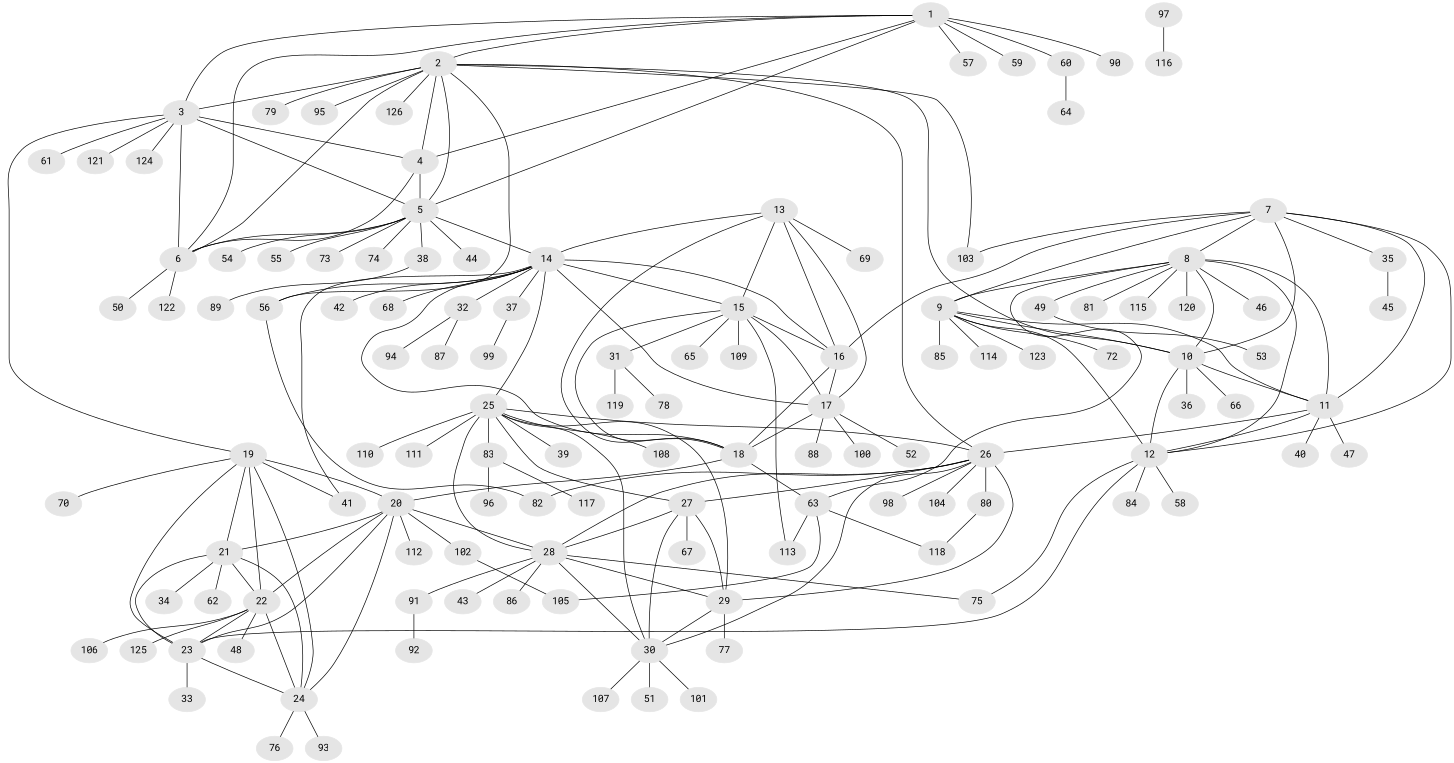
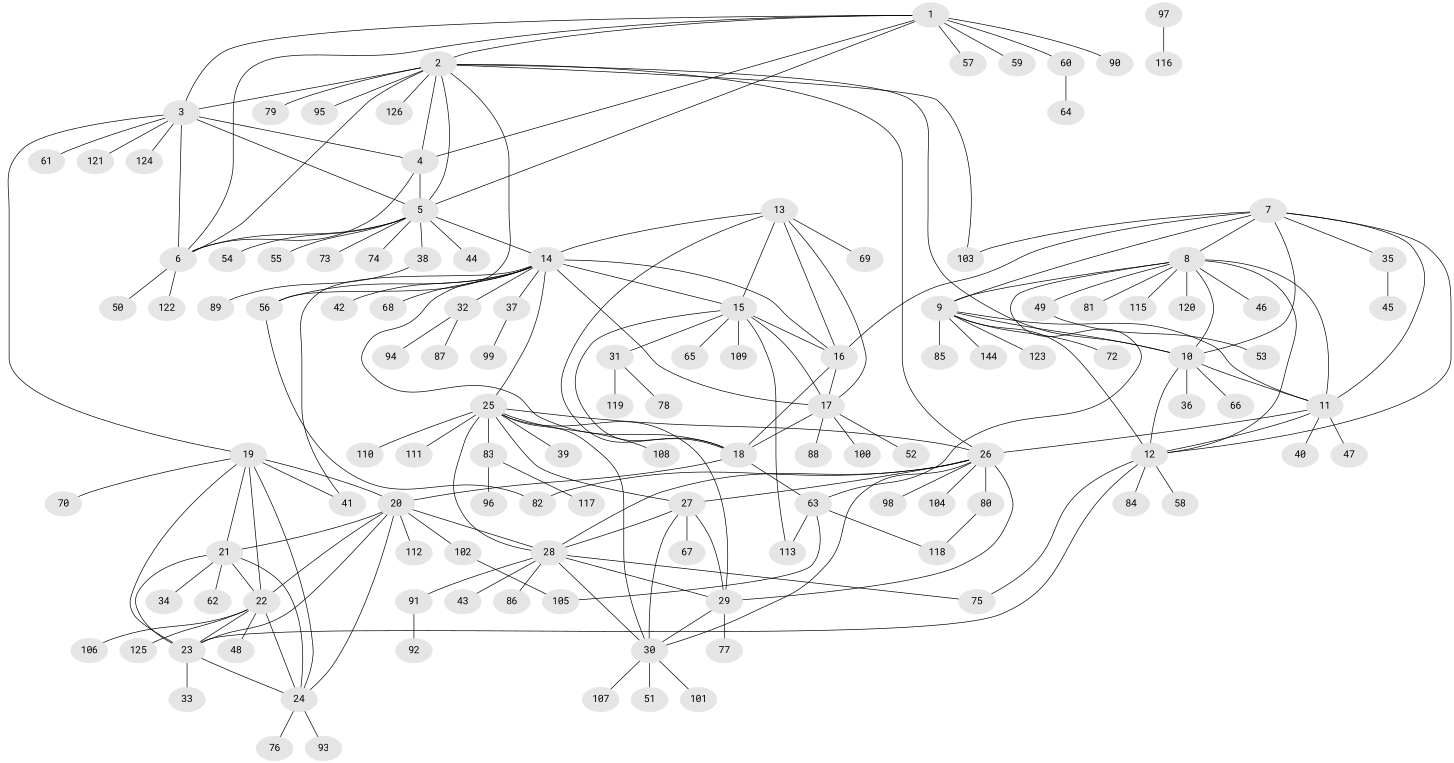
node "114": label "114" -> "144"
